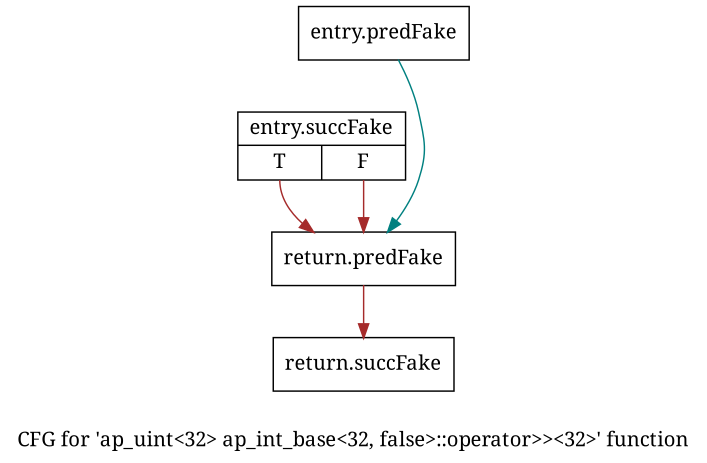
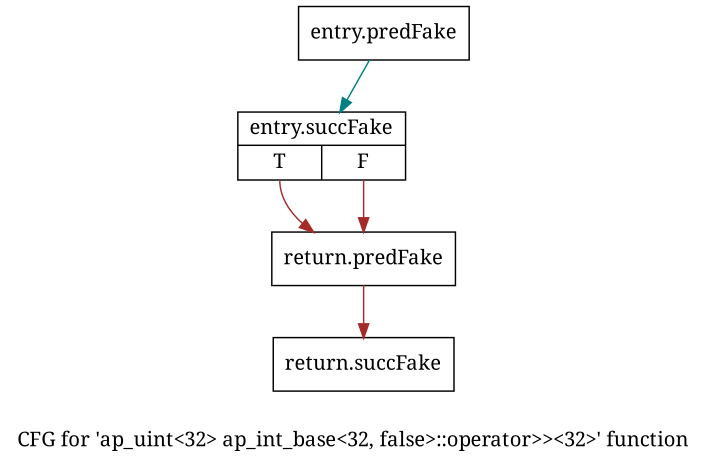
edge "entry.predFake" -> "return.predFake": now "entry.predFake" -> "entry.succFake"
